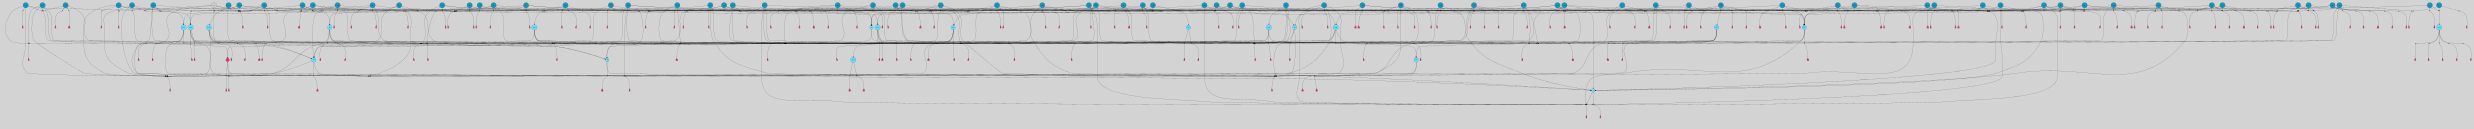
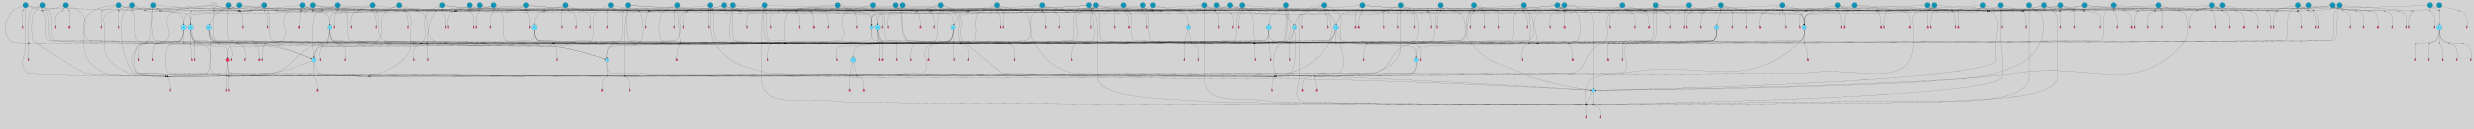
node "T284": added
